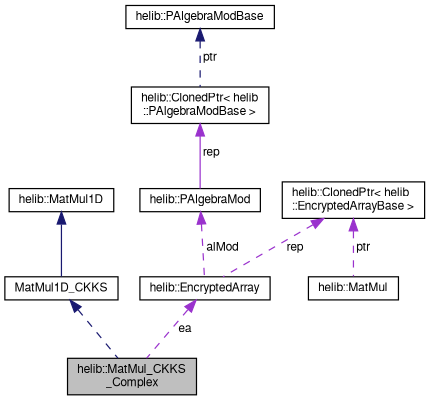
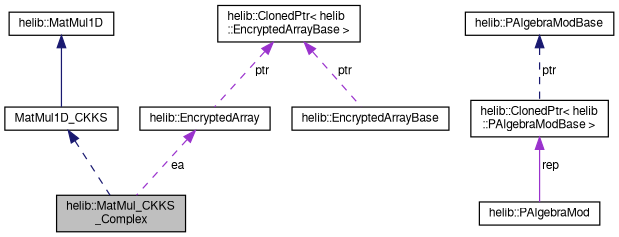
edge "helib::EncryptedArray" -> "helib::ClonedPtr< helib ::EncryptedArrayBase >": label " rep" -> " ptr"
edge "helib::EncryptedArray" -> "helib::PAlgebraMod": removed, label "alMod"
node "helib::MatMul": label "helib::MatMul" -> "helib::EncryptedArrayBase"
